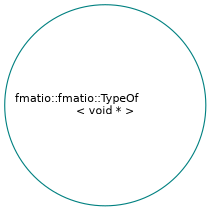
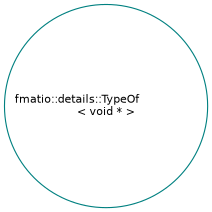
node "fmatio::fmatio::TypeOf < void * >": label "fmatio::fmatio::TypeOf < void * >" -> "fmatio::details::TypeOf < void * >"
